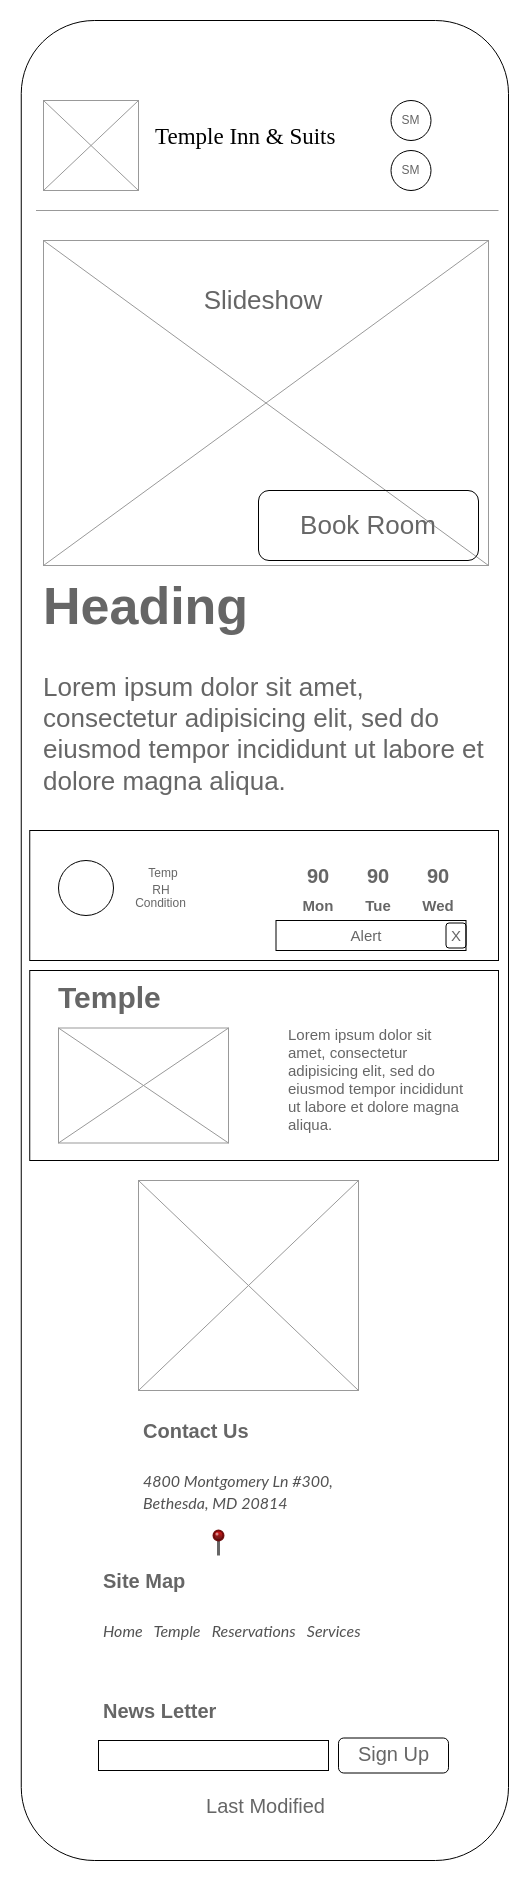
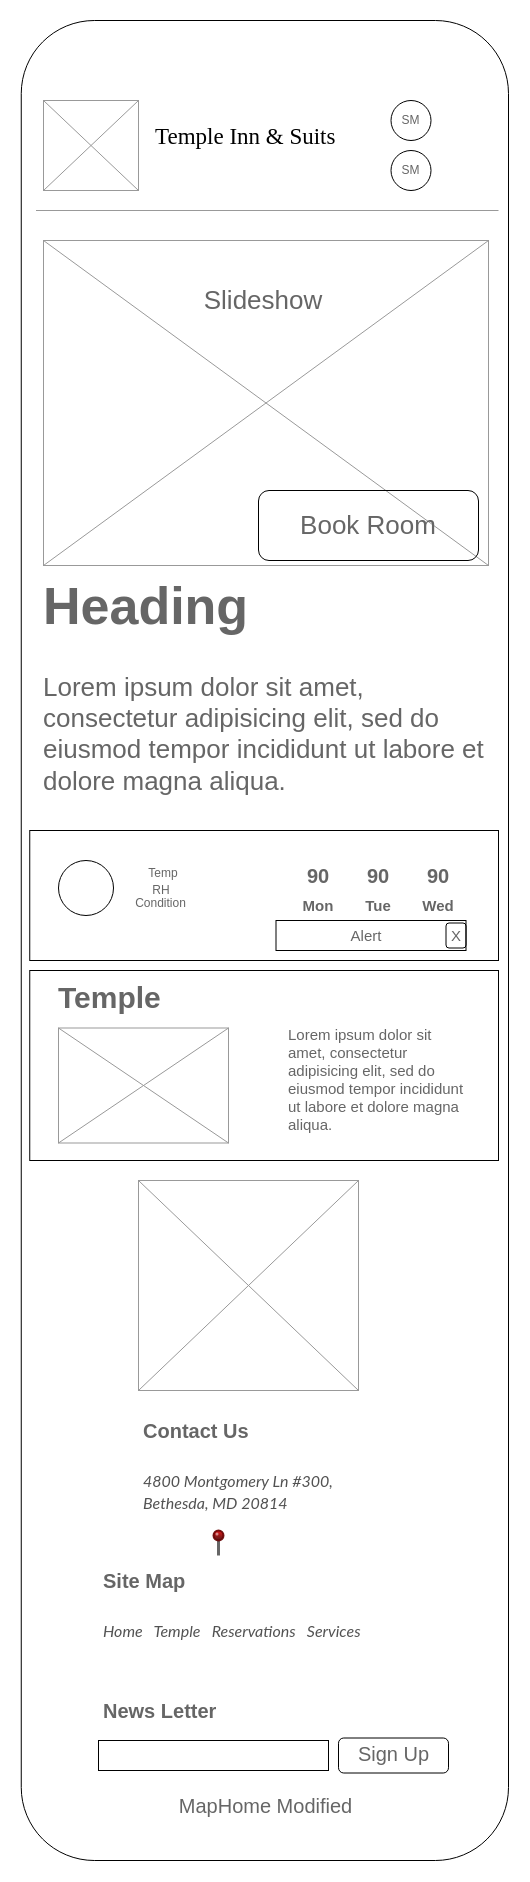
node "Last Modified": label "Last Modified" -> "MapHome Modified"
